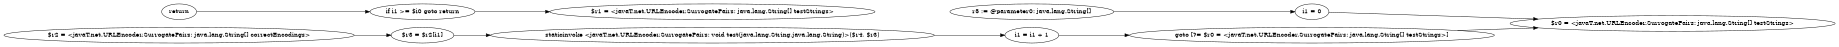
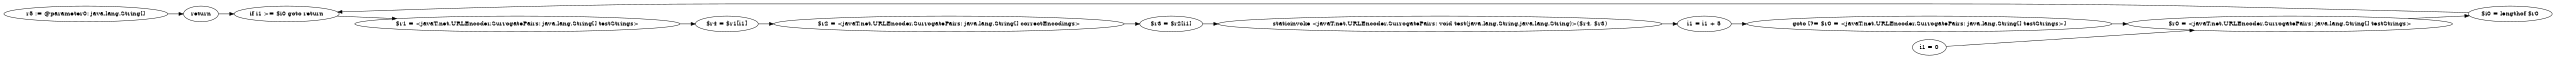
edge "r5 := @parameter0: java.lang.String[]" -> "i1 = 0": now "r5 := @parameter0: java.lang.String[]" -> "return"
node "$i0 = lengthof $r0": added
node "$r4 = $r1[i1]": added
node "i1 = i1 + 1": label "i1 = i1 + 1" -> "i1 = i1 + 5"
